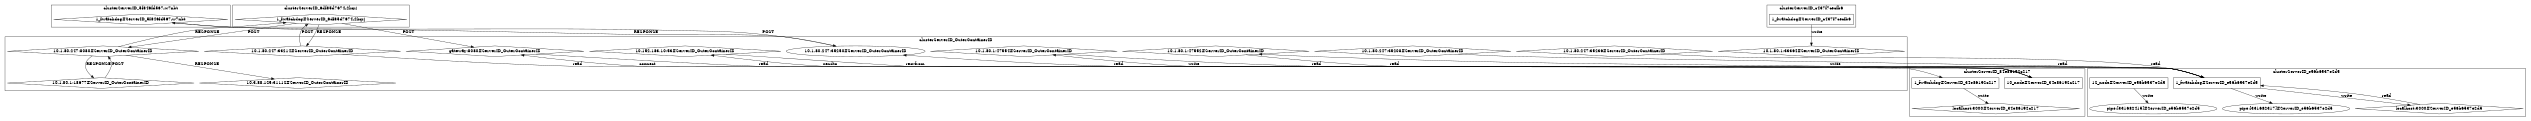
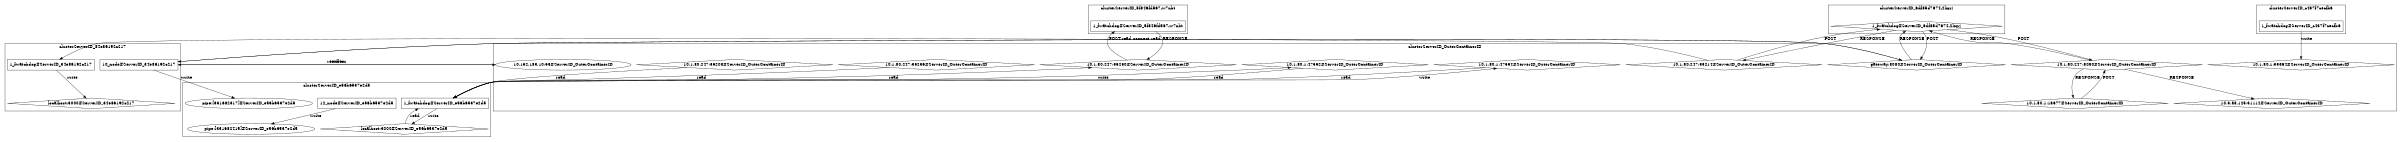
node "1_fwatchdog#ServerID_5f846fd567-w7nbt": shape diamond -> box
edge "gateway:8080#ServerID_OuterContainerID" -> "1_fwatchdog#ServerID_6df85d7674-2kqrj": added, label "RESPONSE"
node "10.152.183.10:53#ServerID_OuterContainerID": shape diamond -> ellipse
node "10.1.80.247:35250#ServerID_OuterContainerID": shape ellipse -> diamond
edge "1_fwatchdog#ServerID_e56b6537e2d5" -> "pipe:[331682317]#ServerID_e56b6537e2d5": now "10_node#ServerID_34e86192c217" -> "pipe:[331682317]#ServerID_e56b6537e2d5"
